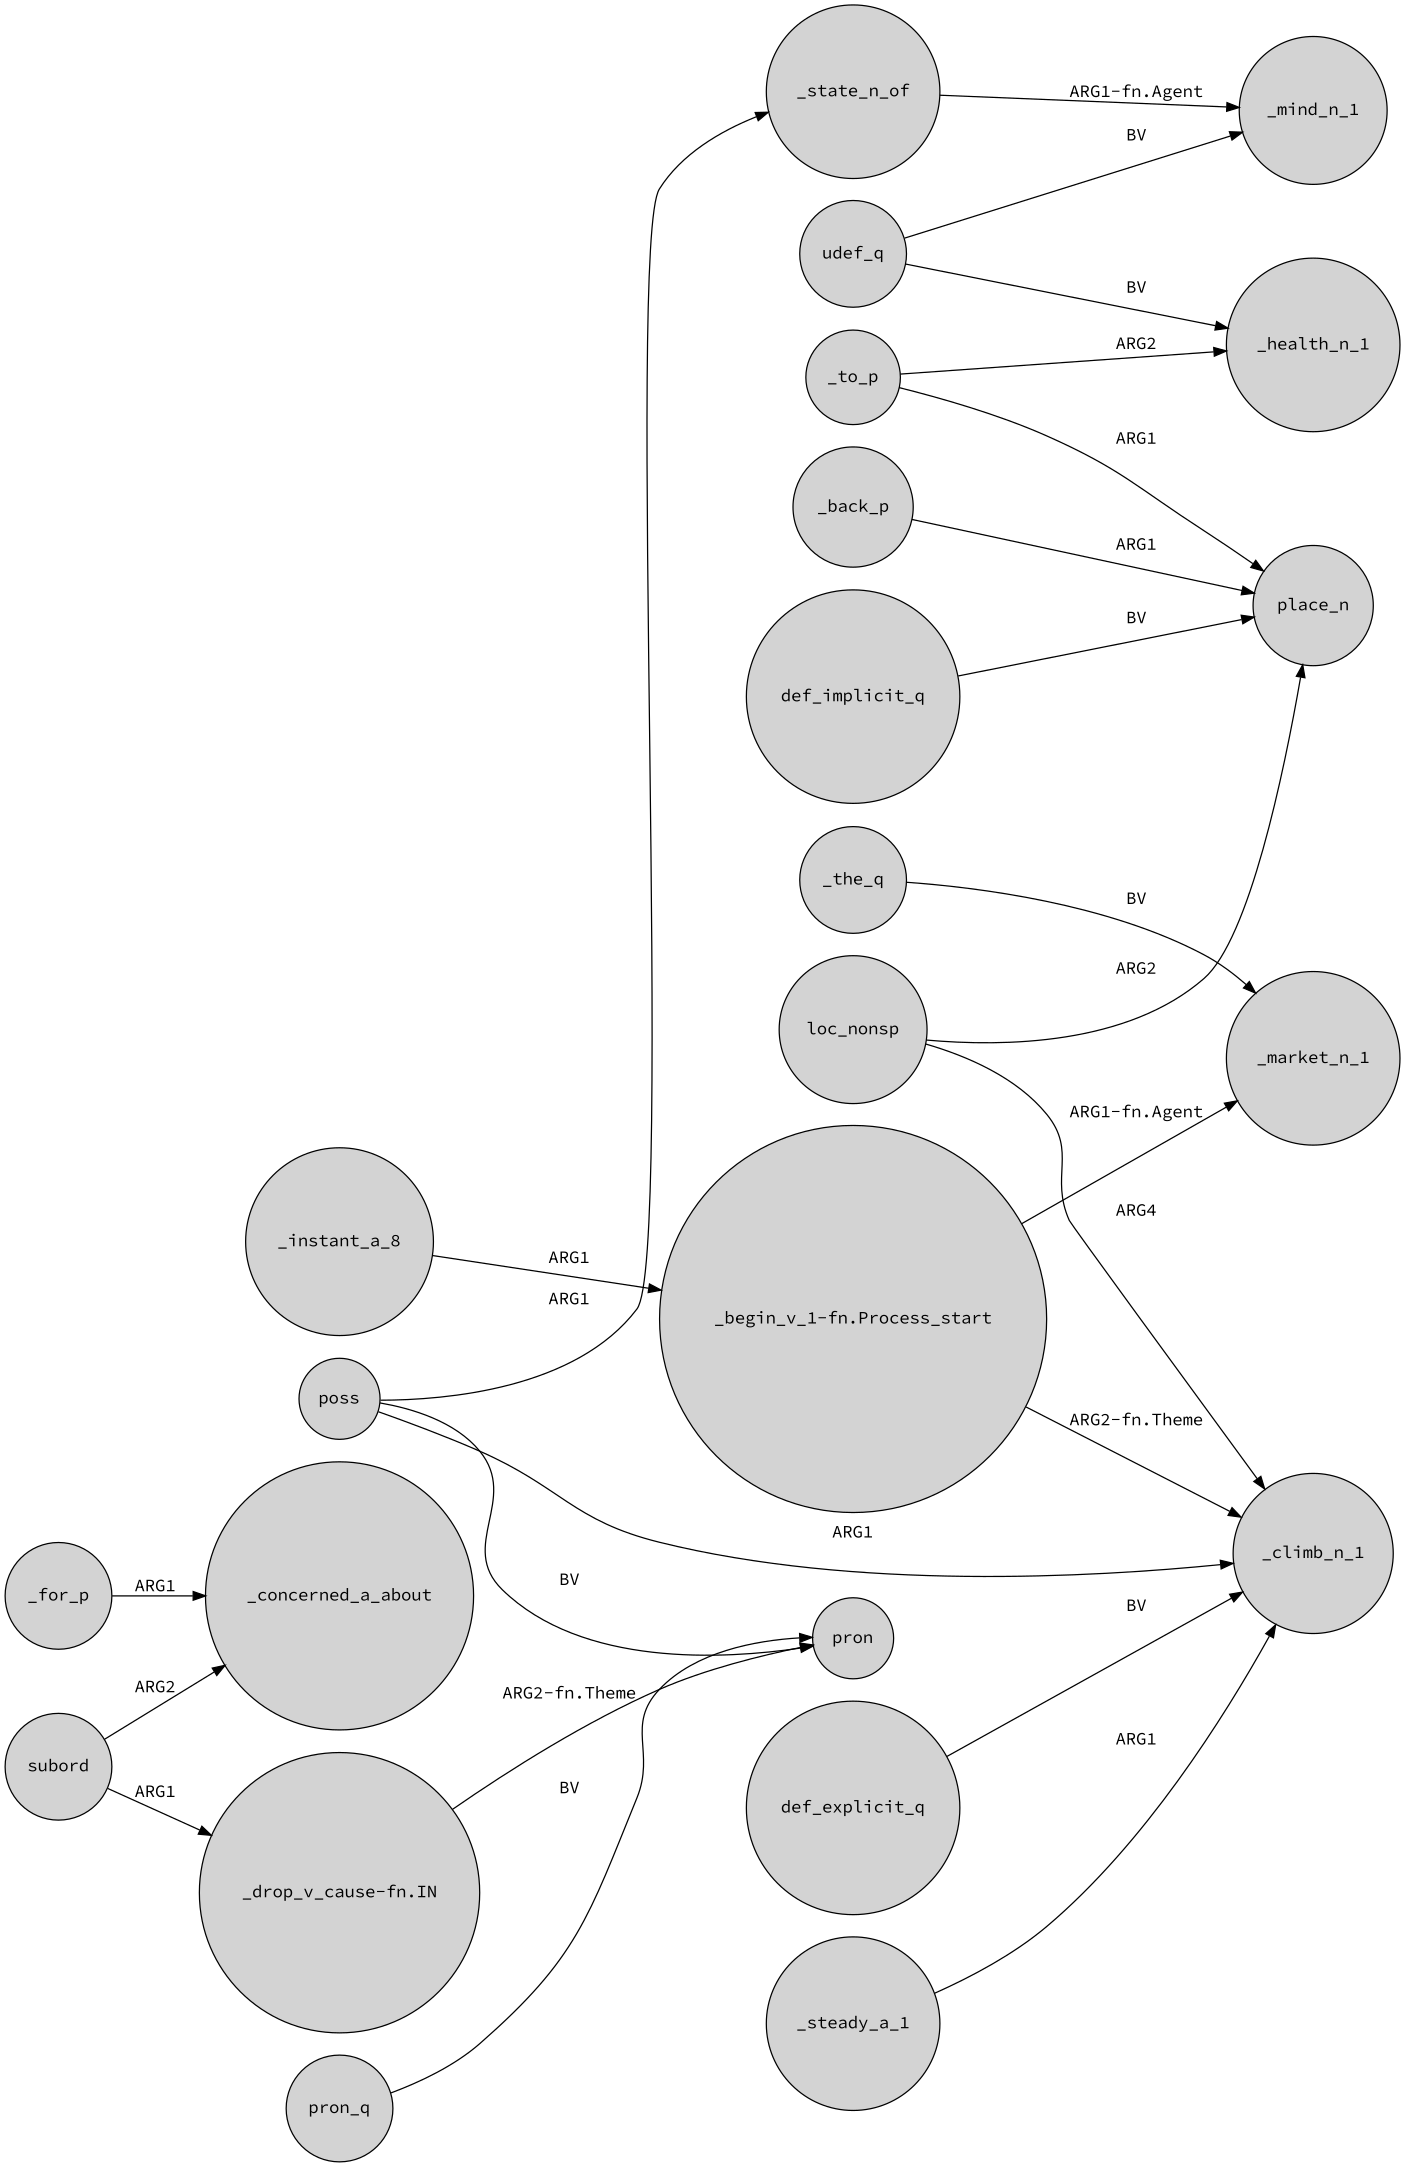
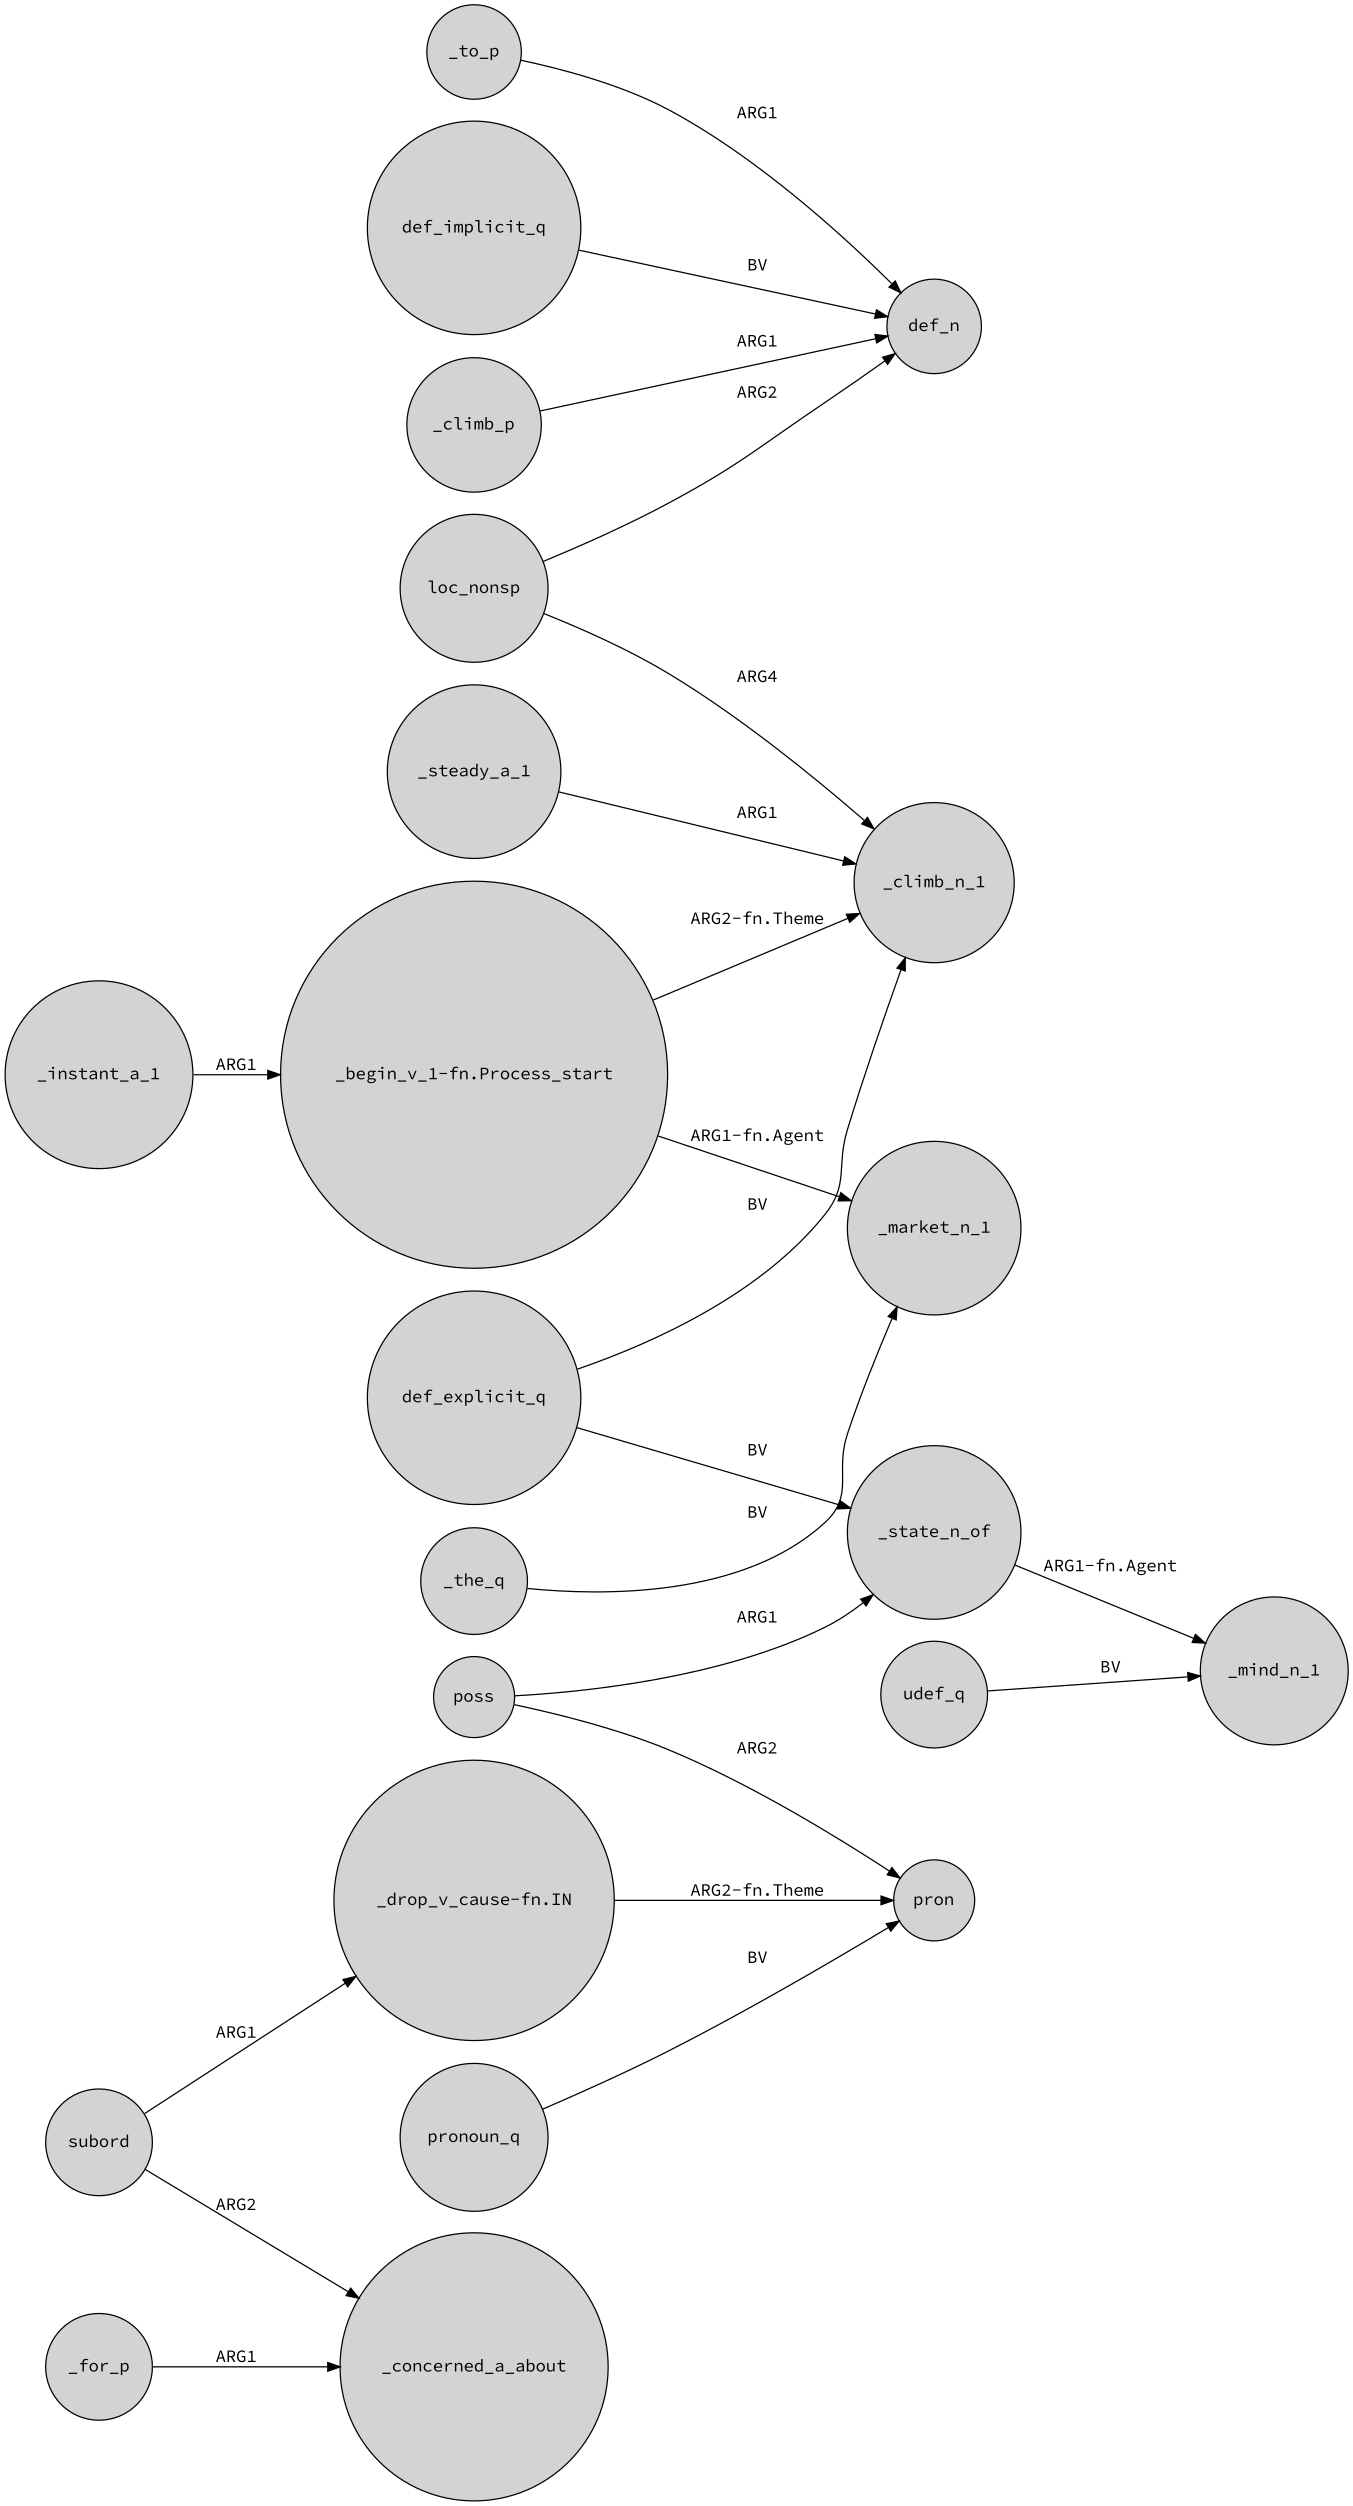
node "_health_n_1": removed
node "_back_p": label "_back_p" -> "_climb_p"
node "place_n": label "place_n" -> "def_n"
node "_instant_a_8": label "_instant_a_8" -> "_instant_a_1"
edge "def_explicit_q" -> "_state_n_of": added, label "BV"
edge "poss" -> "_climb_n_1": removed, label "ARG1"
edge "poss" -> "pron": label "BV" -> "ARG2"
node "pron_q": label "pron_q" -> "pronoun_q"
